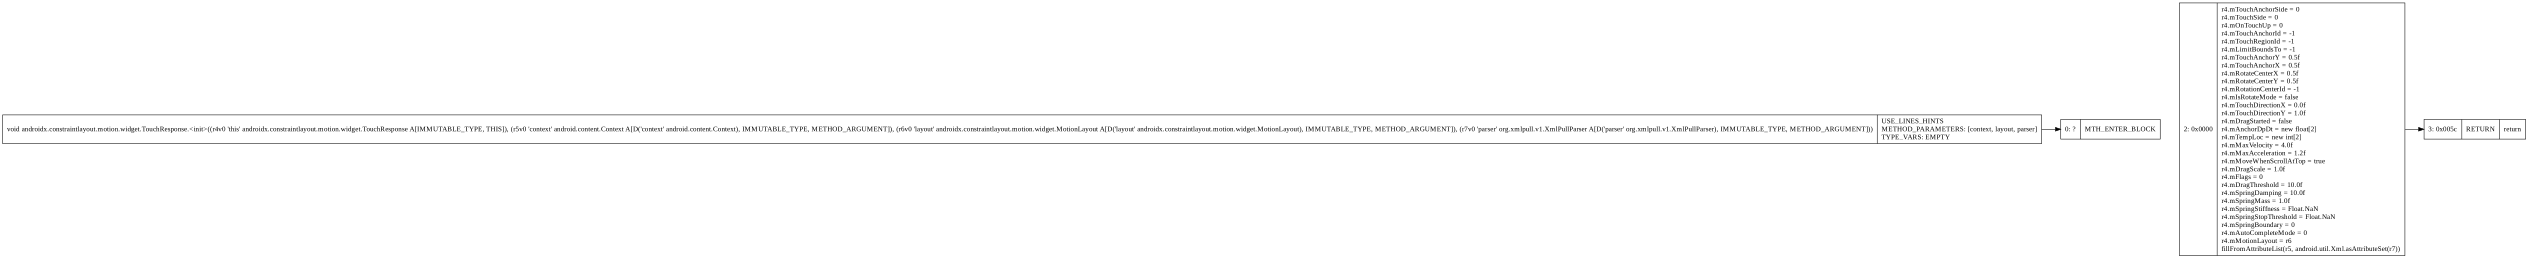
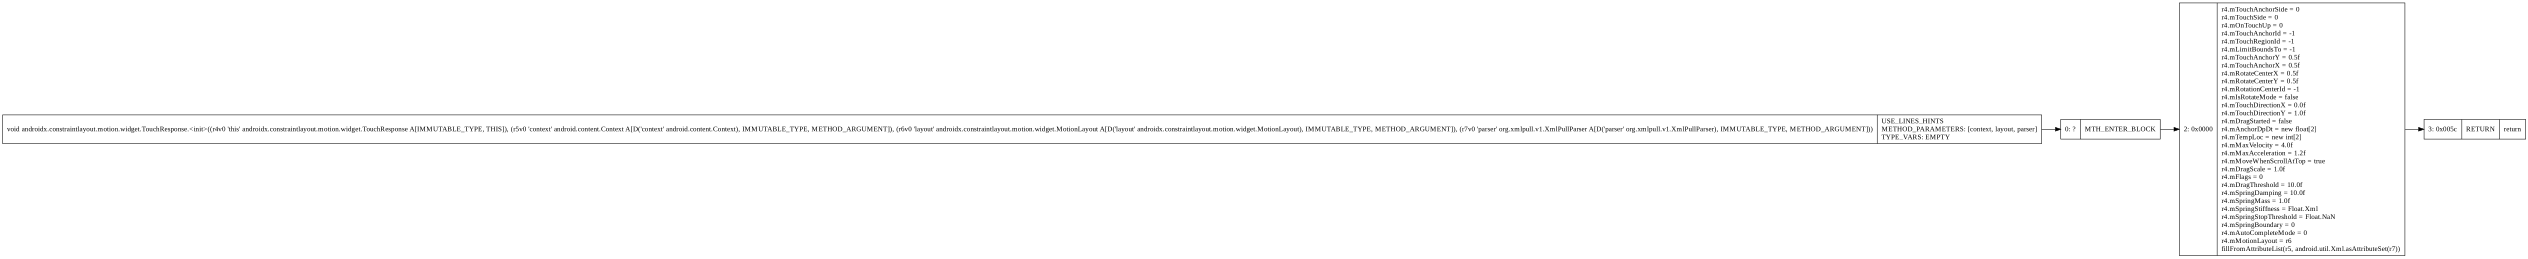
edge "0: ?" -> "2: 0x0000": added
node "2: 0x0000": text "r4.mSpringStiffness = Float.NaN" -> "r4.mSpringStiffness = Float.Xml"
